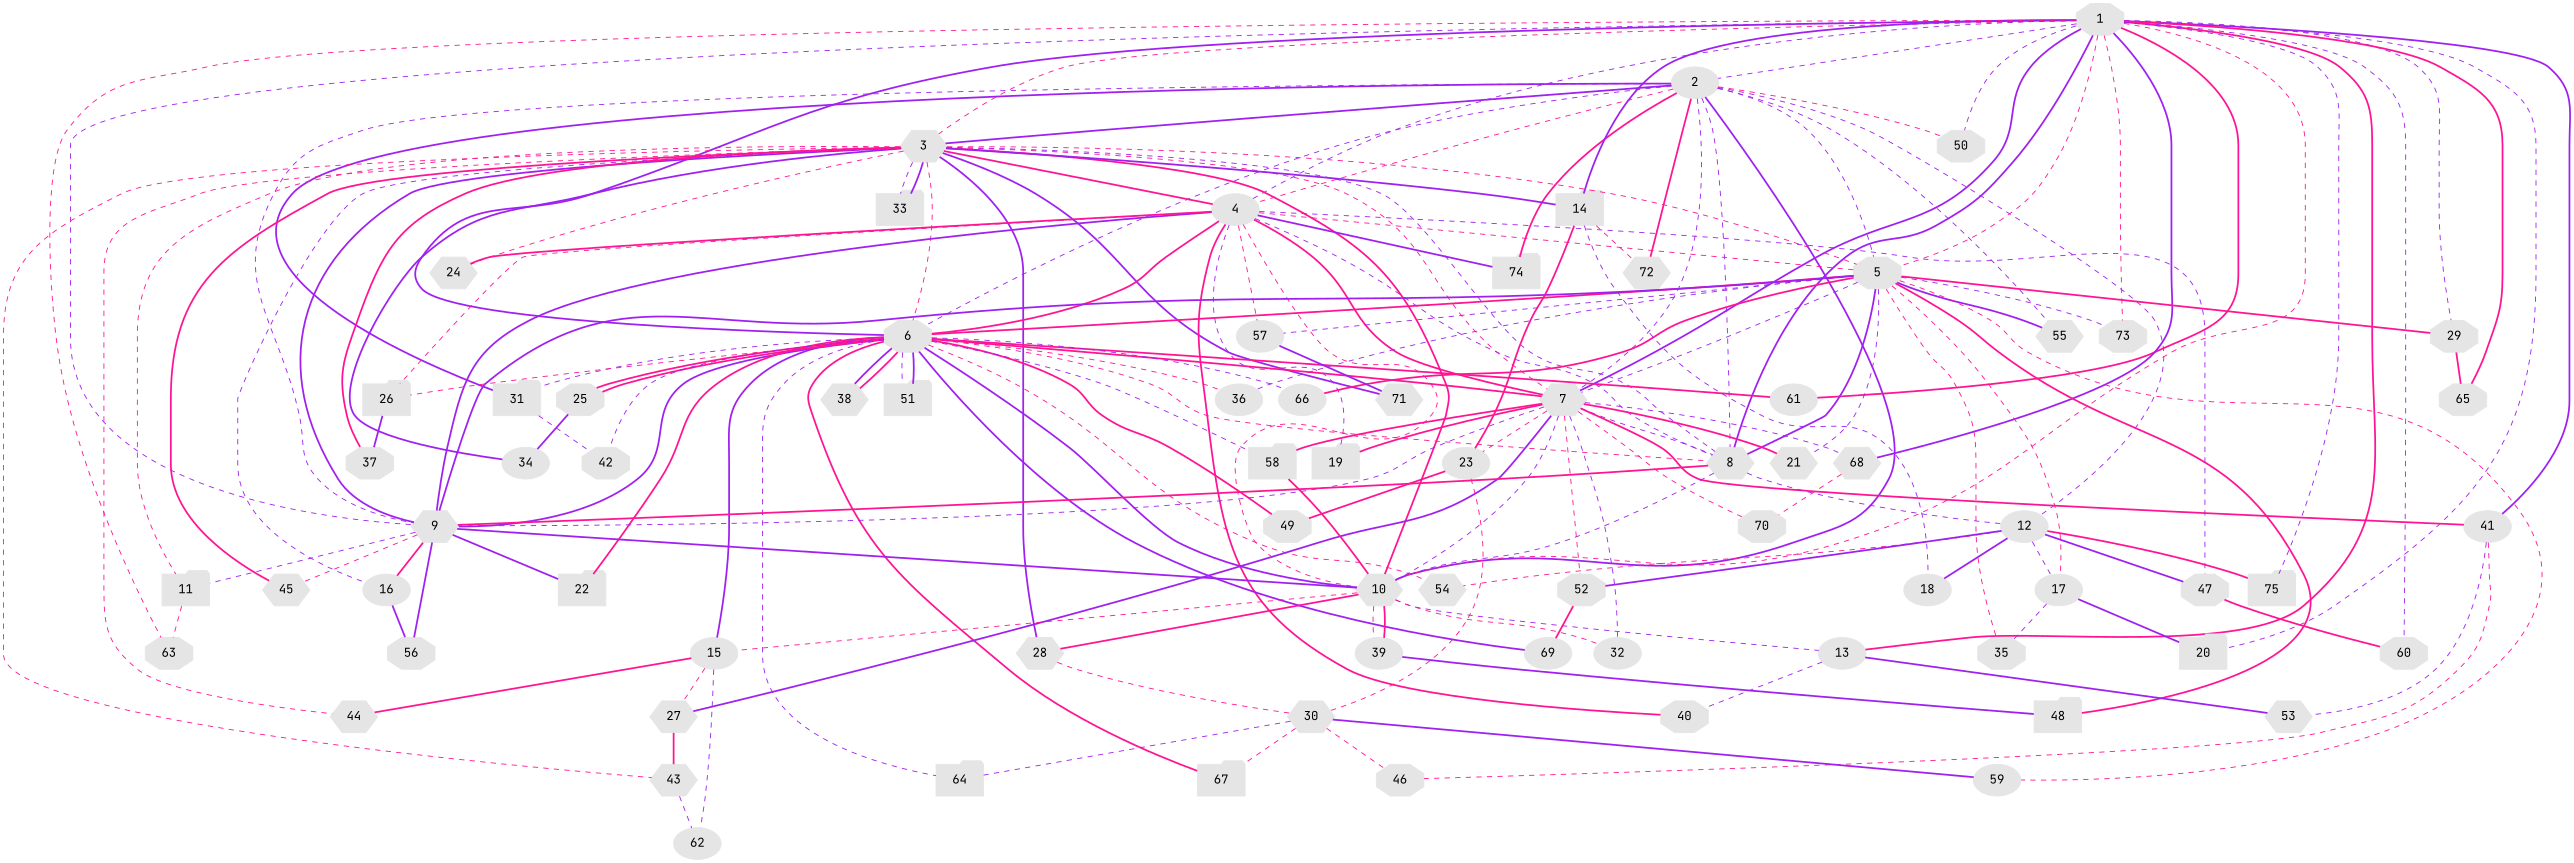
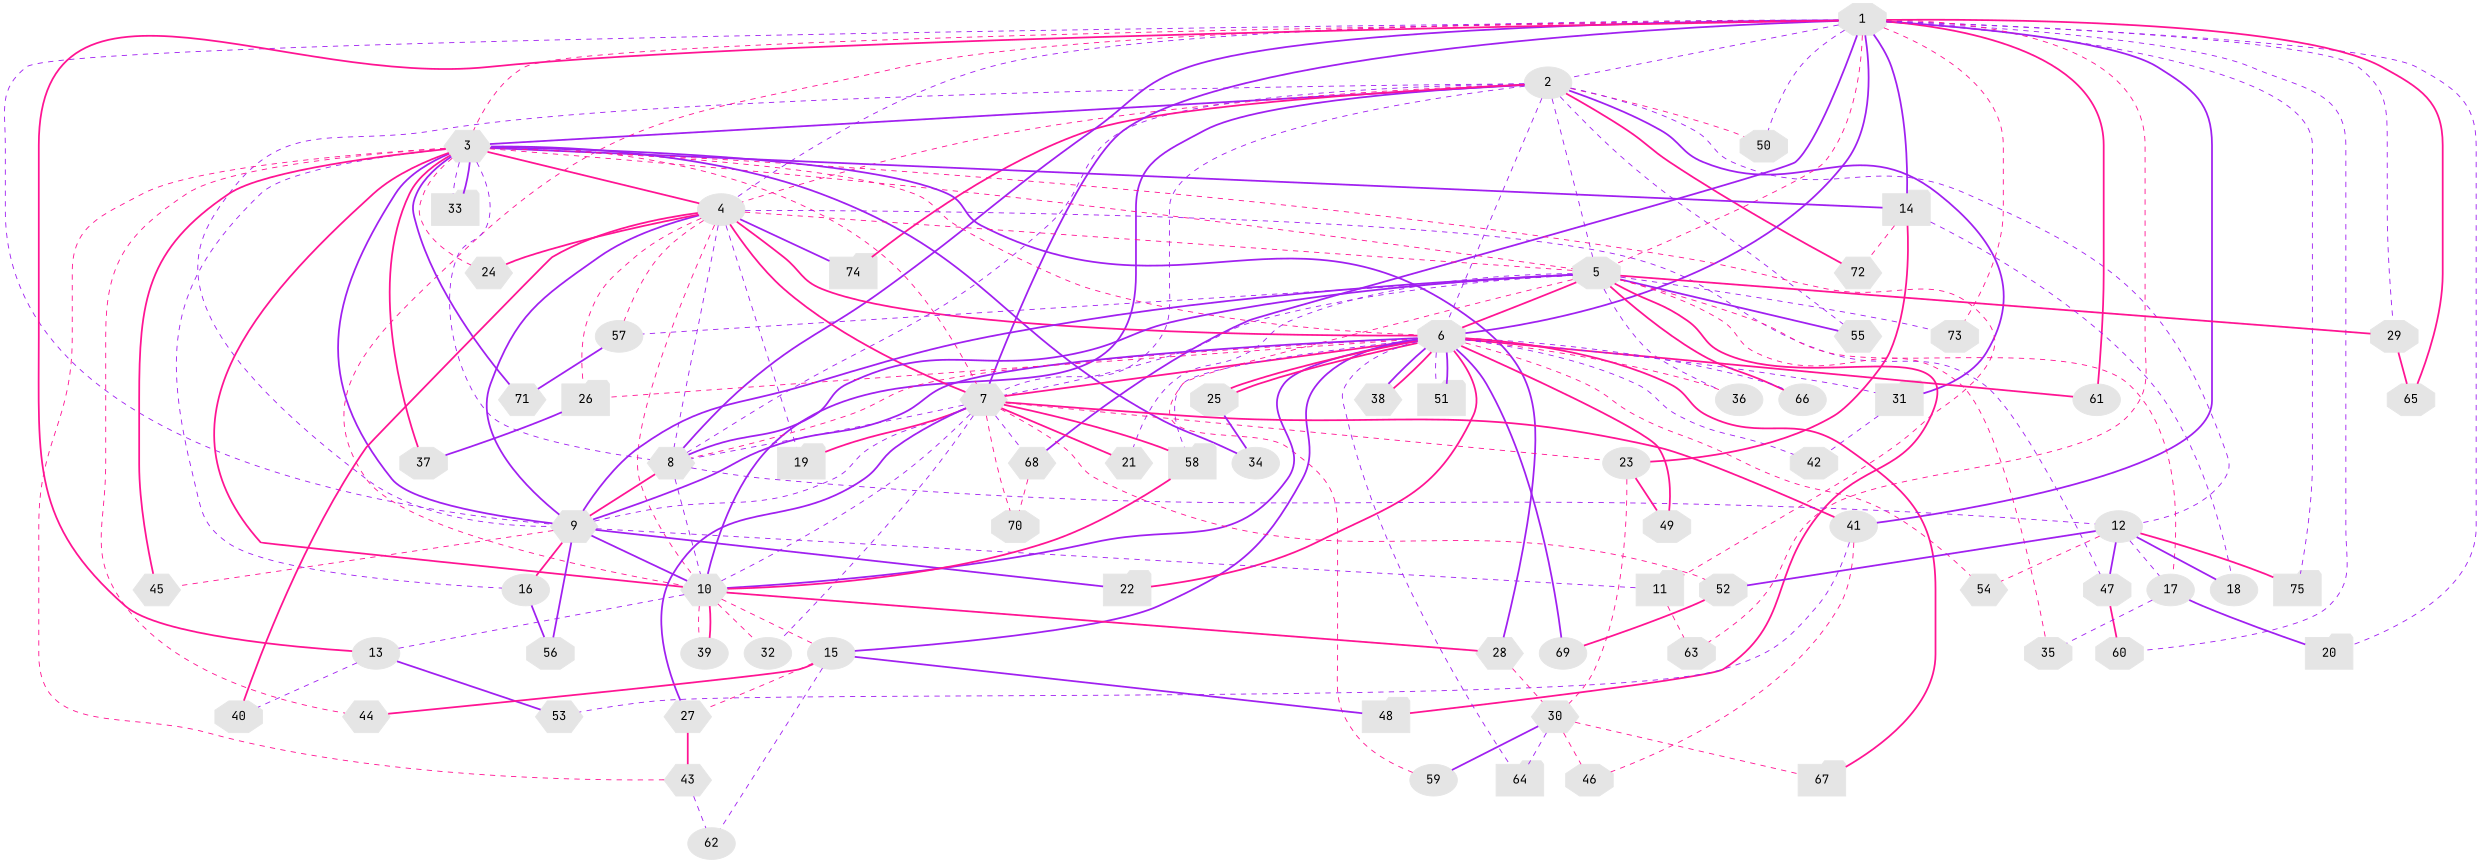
edge "39" -- "48": now "15" -- "48"
